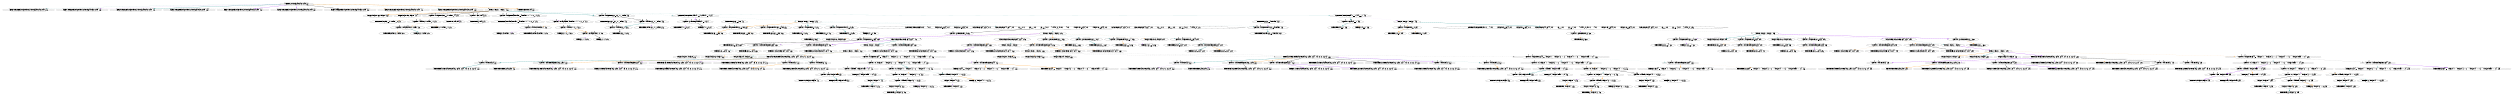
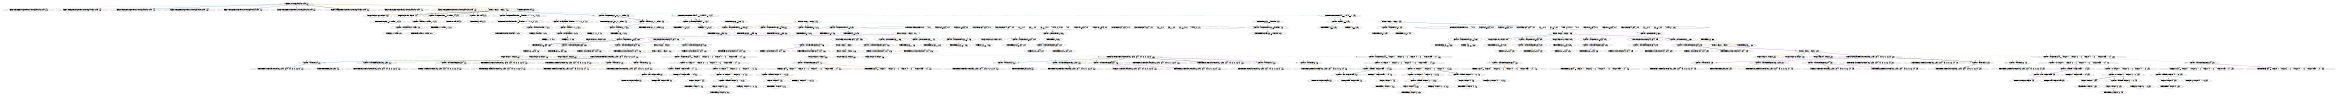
node "(LITERAL,2,h -= 2)": removed
